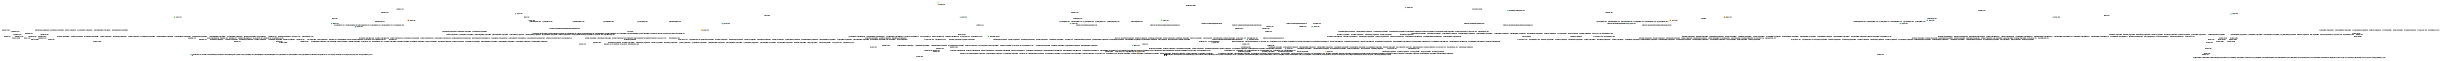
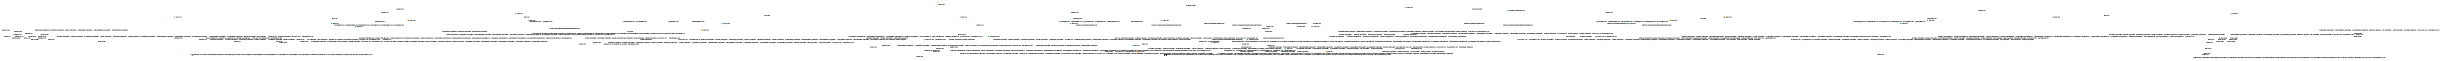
edge "s22" -> "s3": label "RSA_FIXED_DH_CERTIFICATE_REQUEST / SOCKET_CLOSED" -> "CHANGE_CIPHER_SPEC / TIMEOUT"
